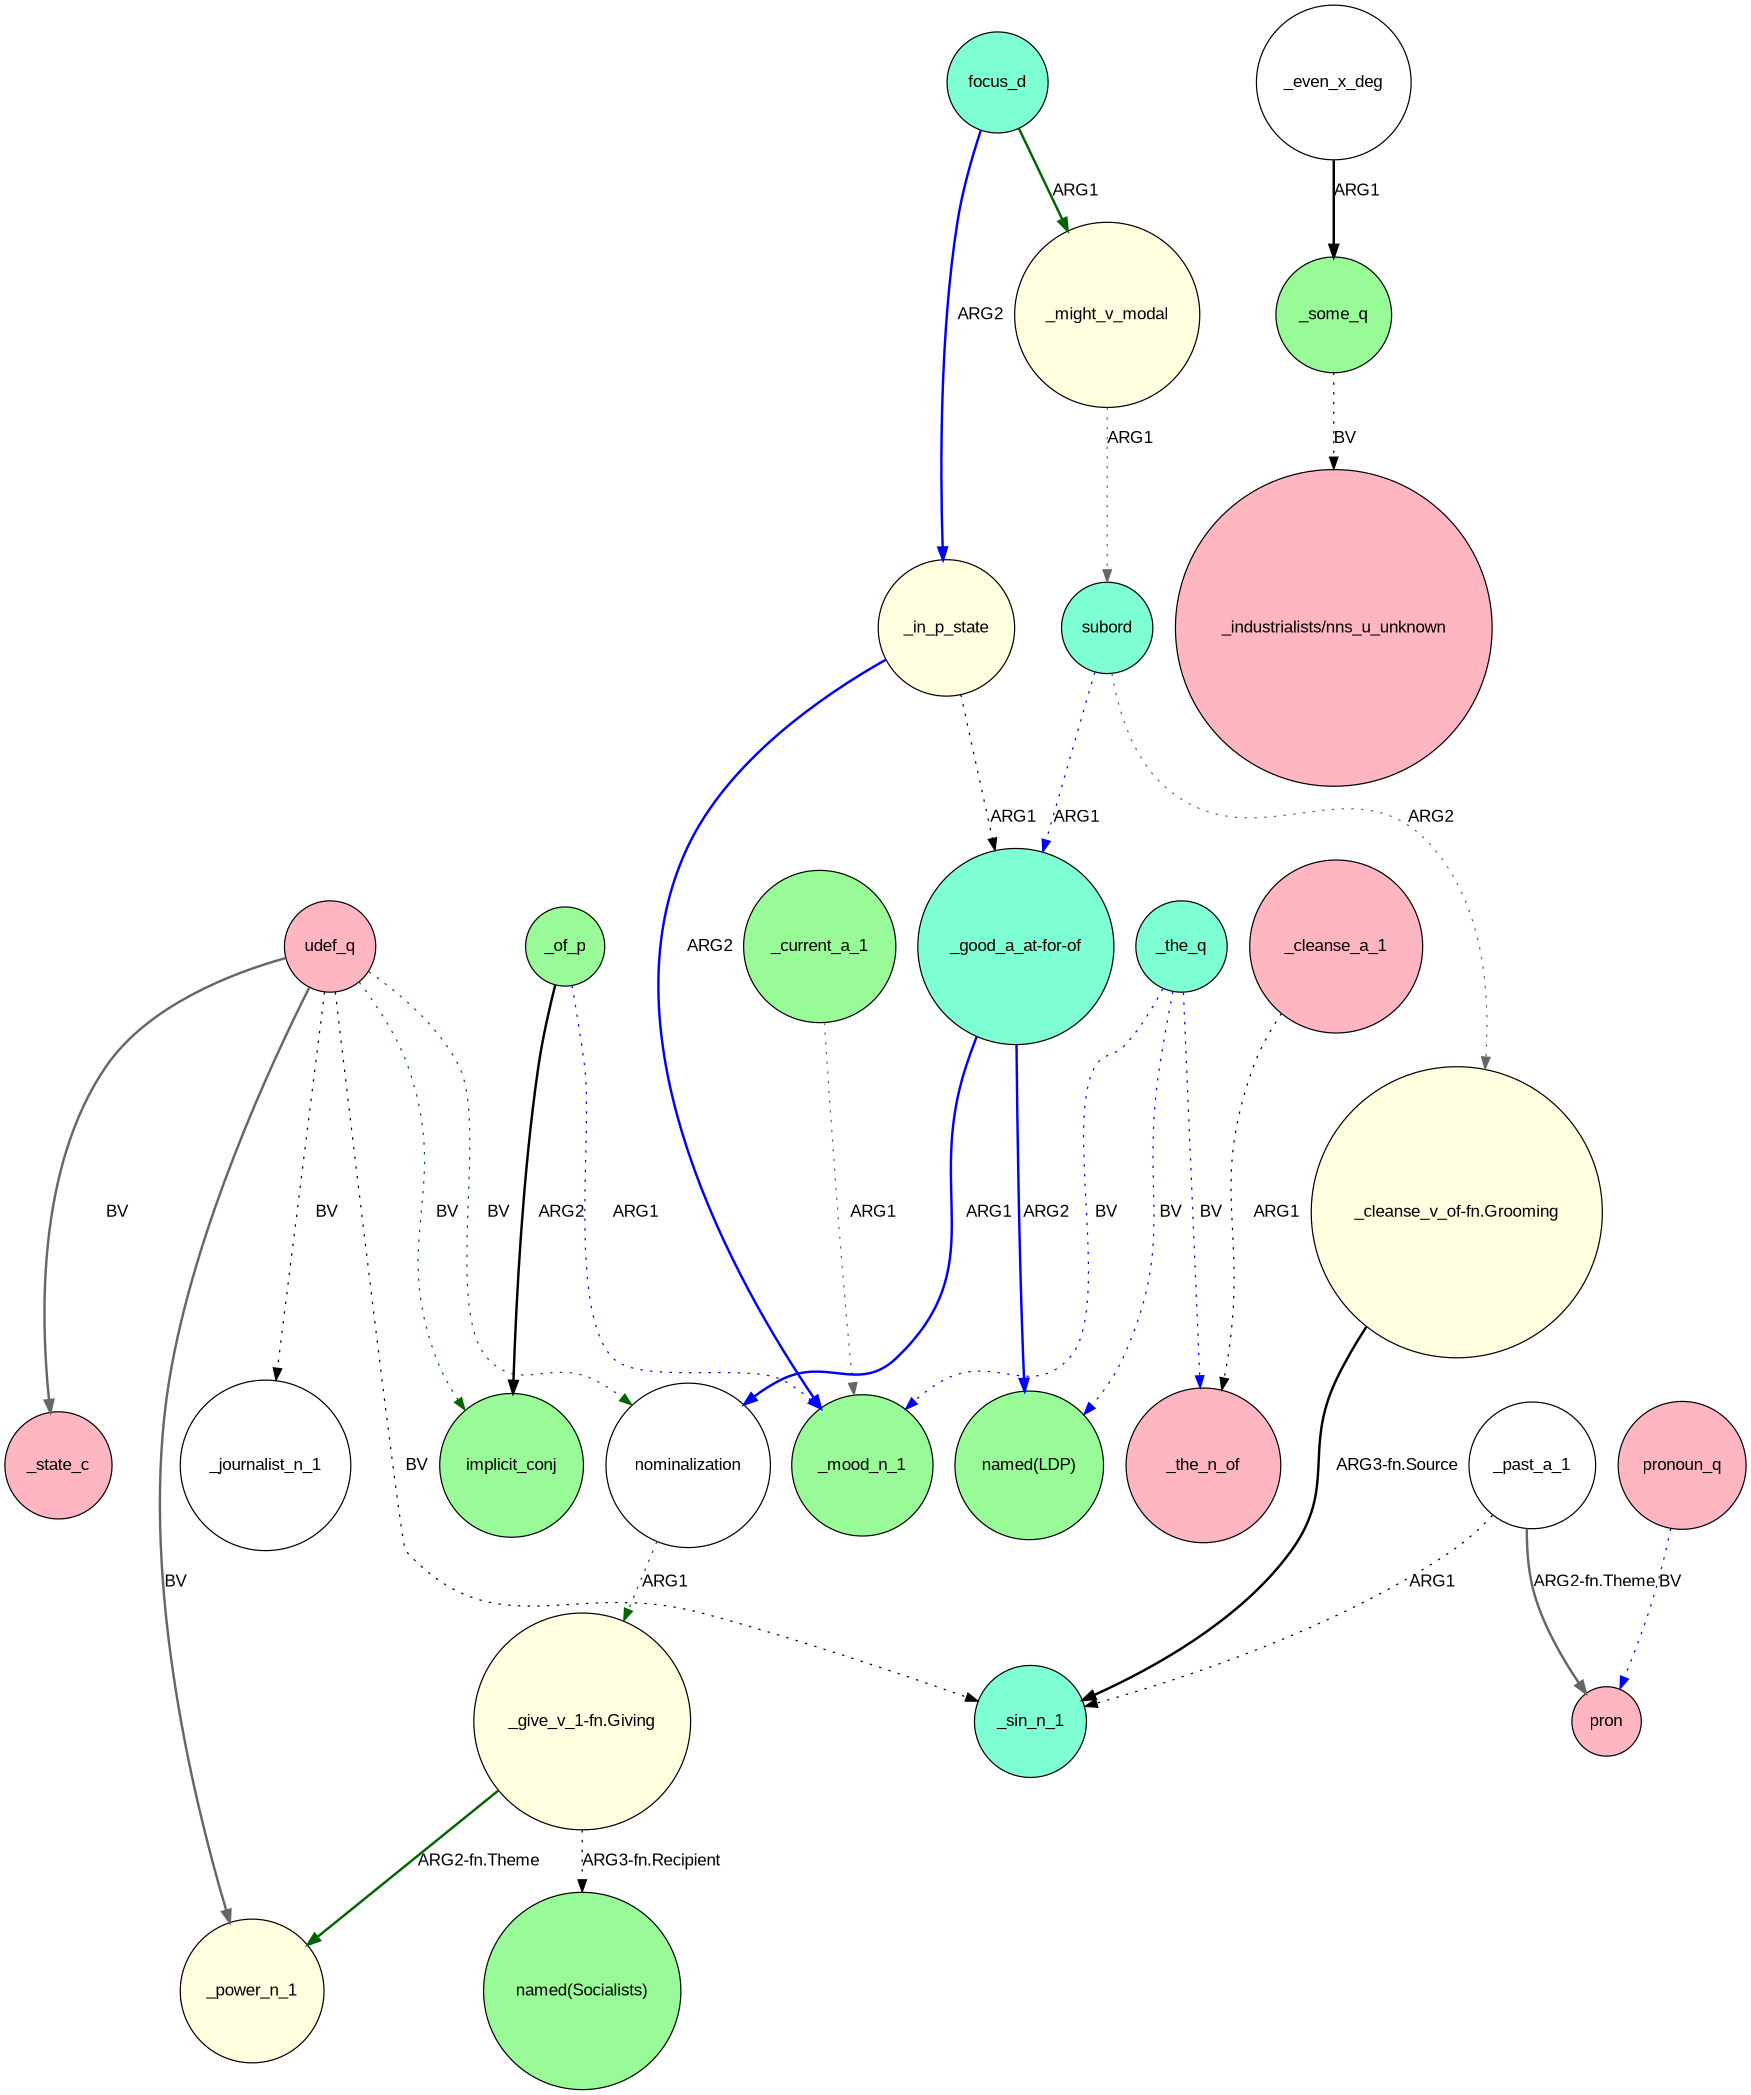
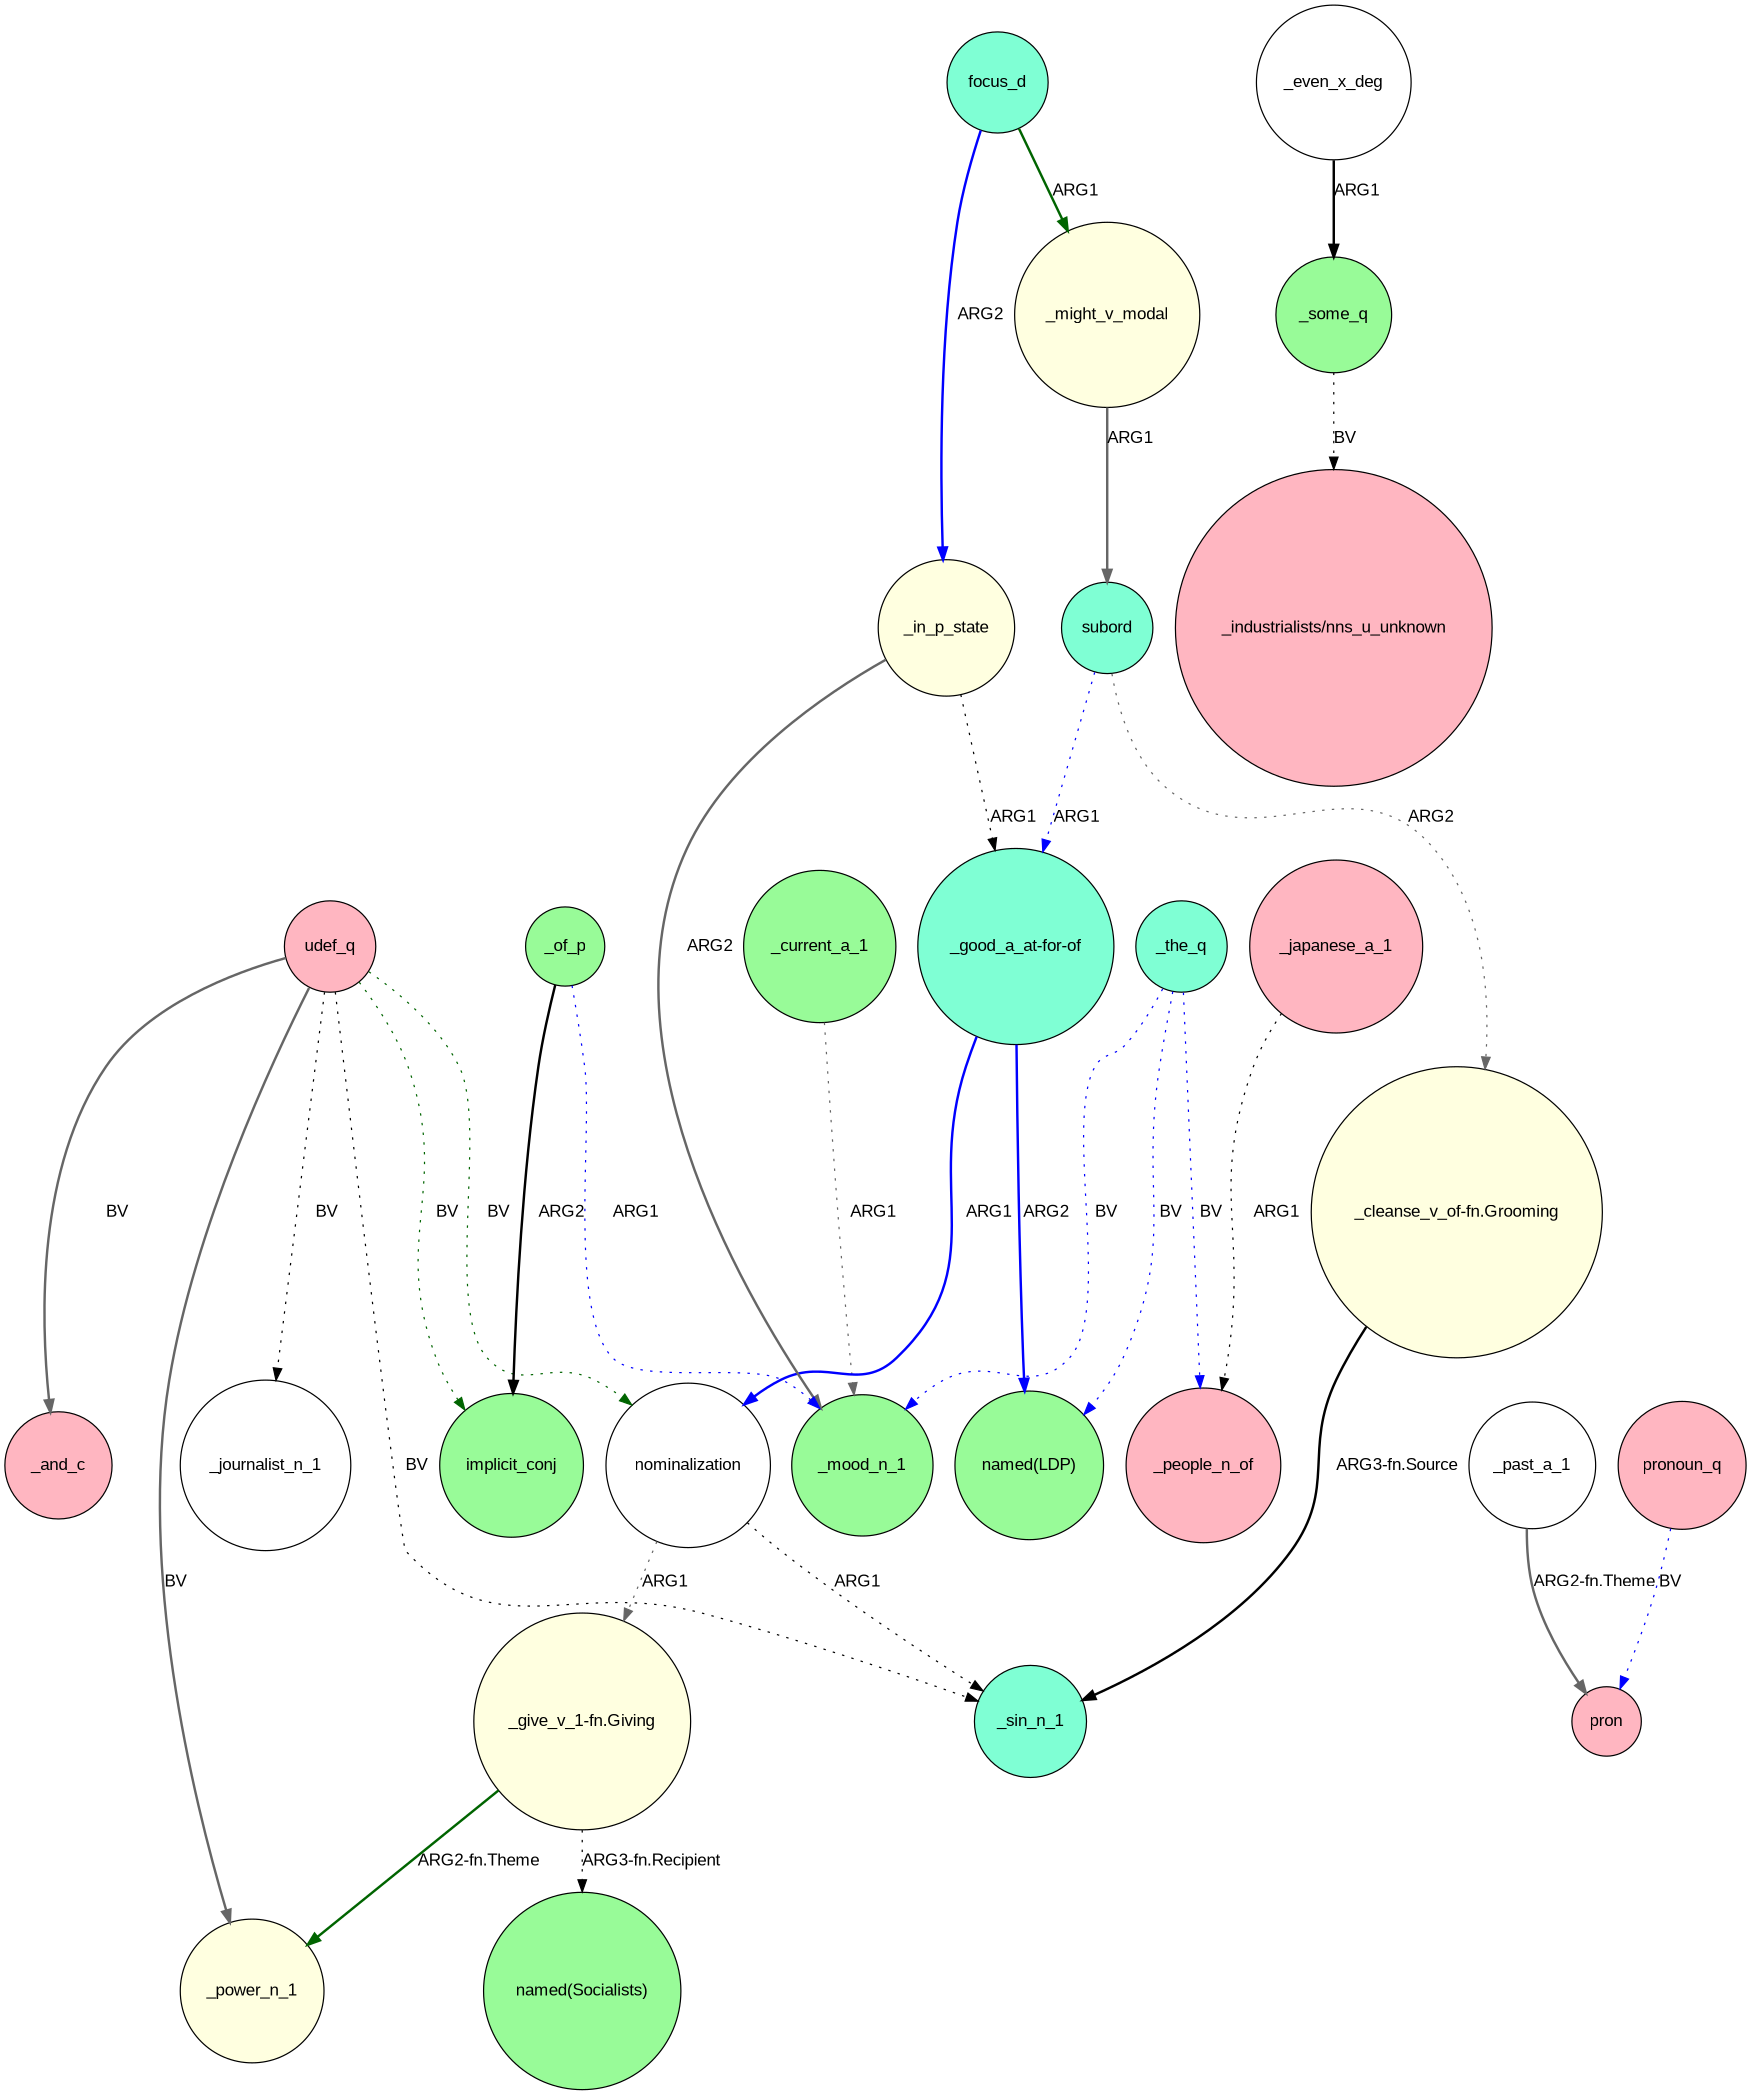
edge "_might_v_modal" -> "subord": style dotted -> bold
node "_cleanse_a_1": label "_cleanse_a_1" -> "_japanese_a_1"
edge "_in_p_state" -> "_mood_n_1": color blue -> gray40
node "_state_c": label "_state_c" -> "_and_c"
node "_the_n_of": label "_the_n_of" -> "_people_n_of"
edge "nominalization" -> "_give_v_1-fn.Giving": color darkgreen -> gray40
edge "_past_a_1" -> "_sin_n_1": now "nominalization" -> "_sin_n_1"
